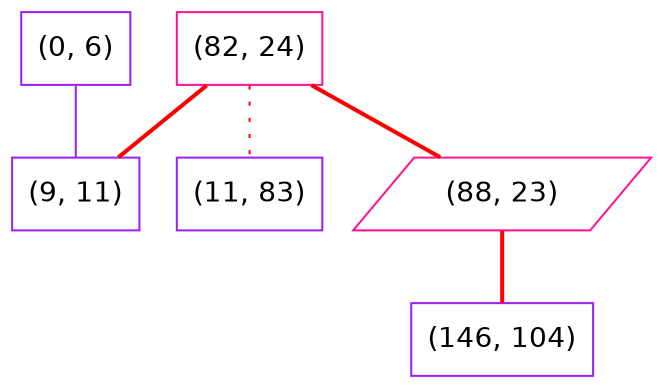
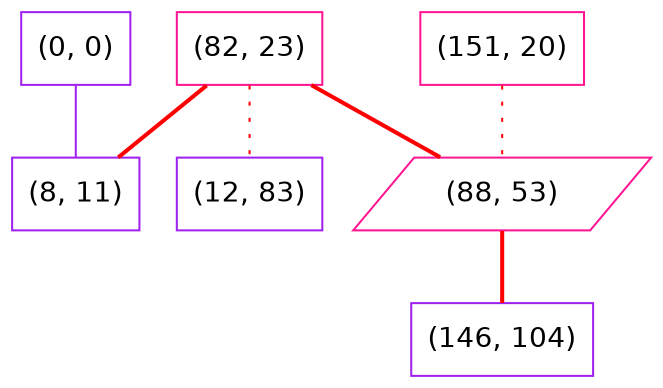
node "(0, 6)": label "(0, 6)" -> "(0, 0)"
node "(82, 24)": label "(82, 24)" -> "(82, 23)"
node "(151, 20)": added
node "(9, 11)": label "(9, 11)" -> "(8, 11)"
node "(11, 83)": label "(11, 83)" -> "(12, 83)"
node "(88, 23)": label "(88, 23)" -> "(88, 53)"
